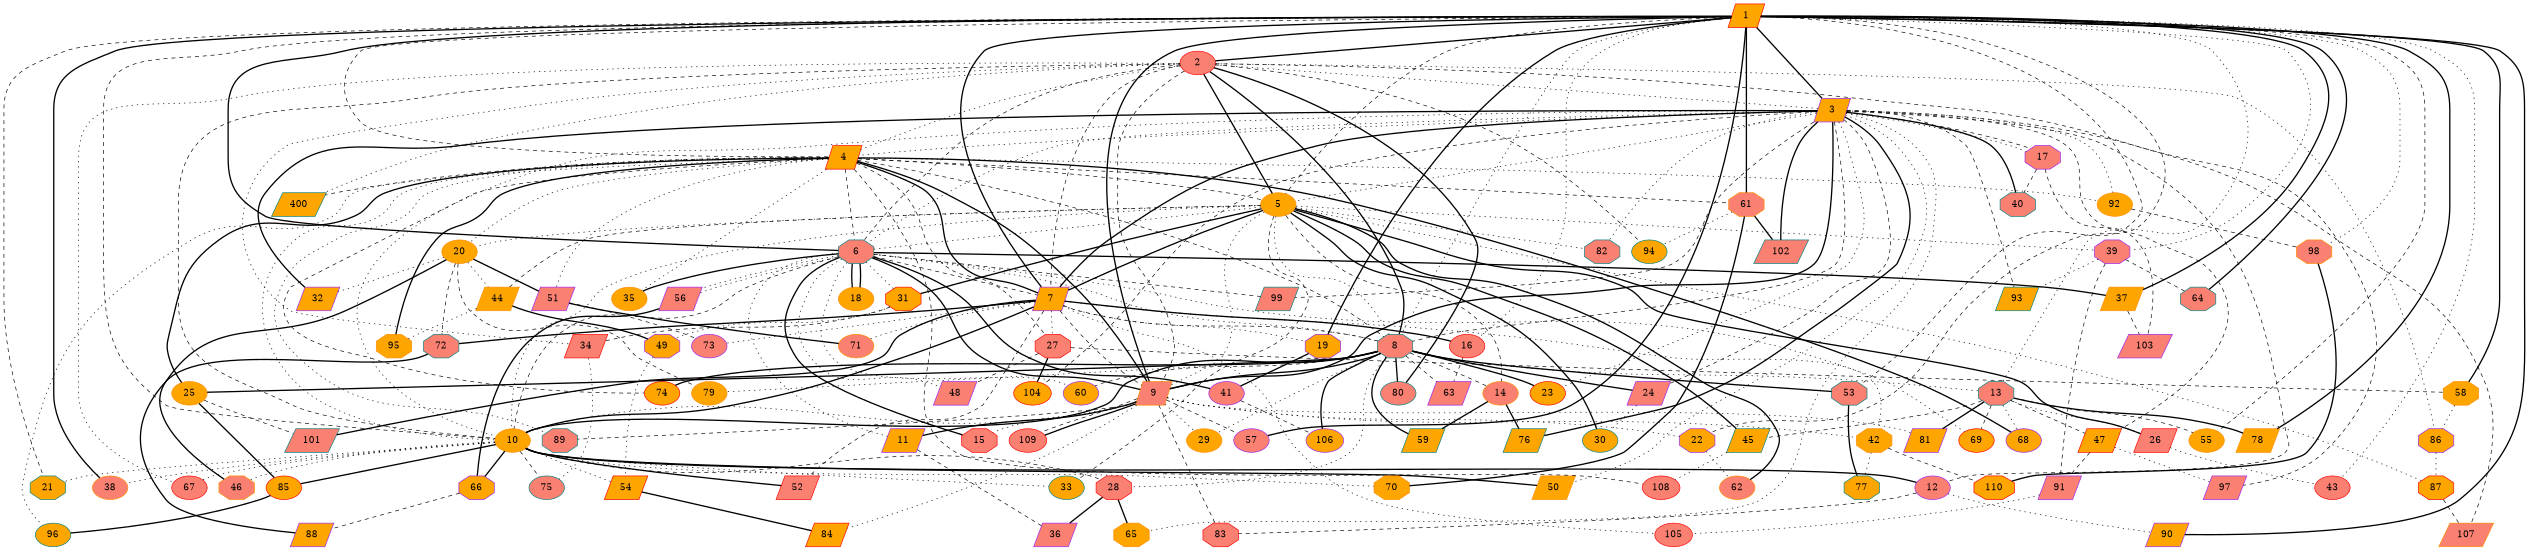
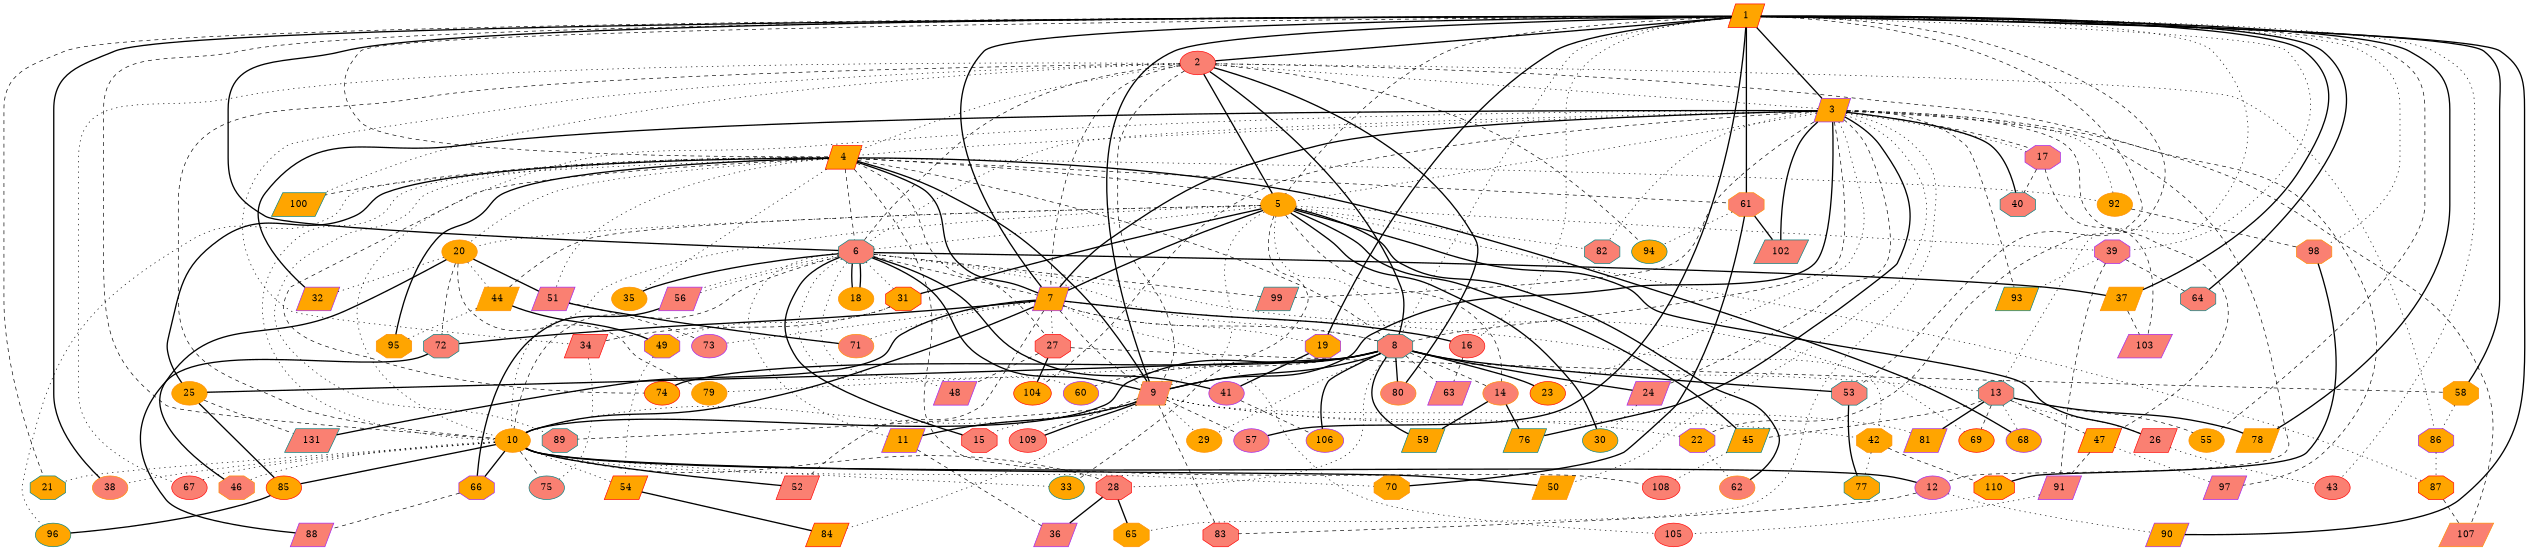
node "400": label "400" -> "100"
node "80": color teal -> darkorange
node "101": label "101" -> "131"
node "88": fillcolor orange -> salmon
